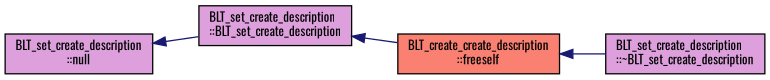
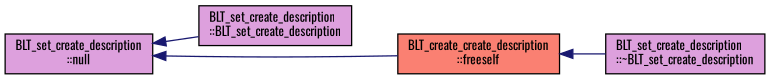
edge "BLT_create_create_description ::freeself" -> "BLT_set_create_description ::BLT_set_create_description": now "BLT_create_create_description ::freeself" -> "BLT_set_create_description ::null"
